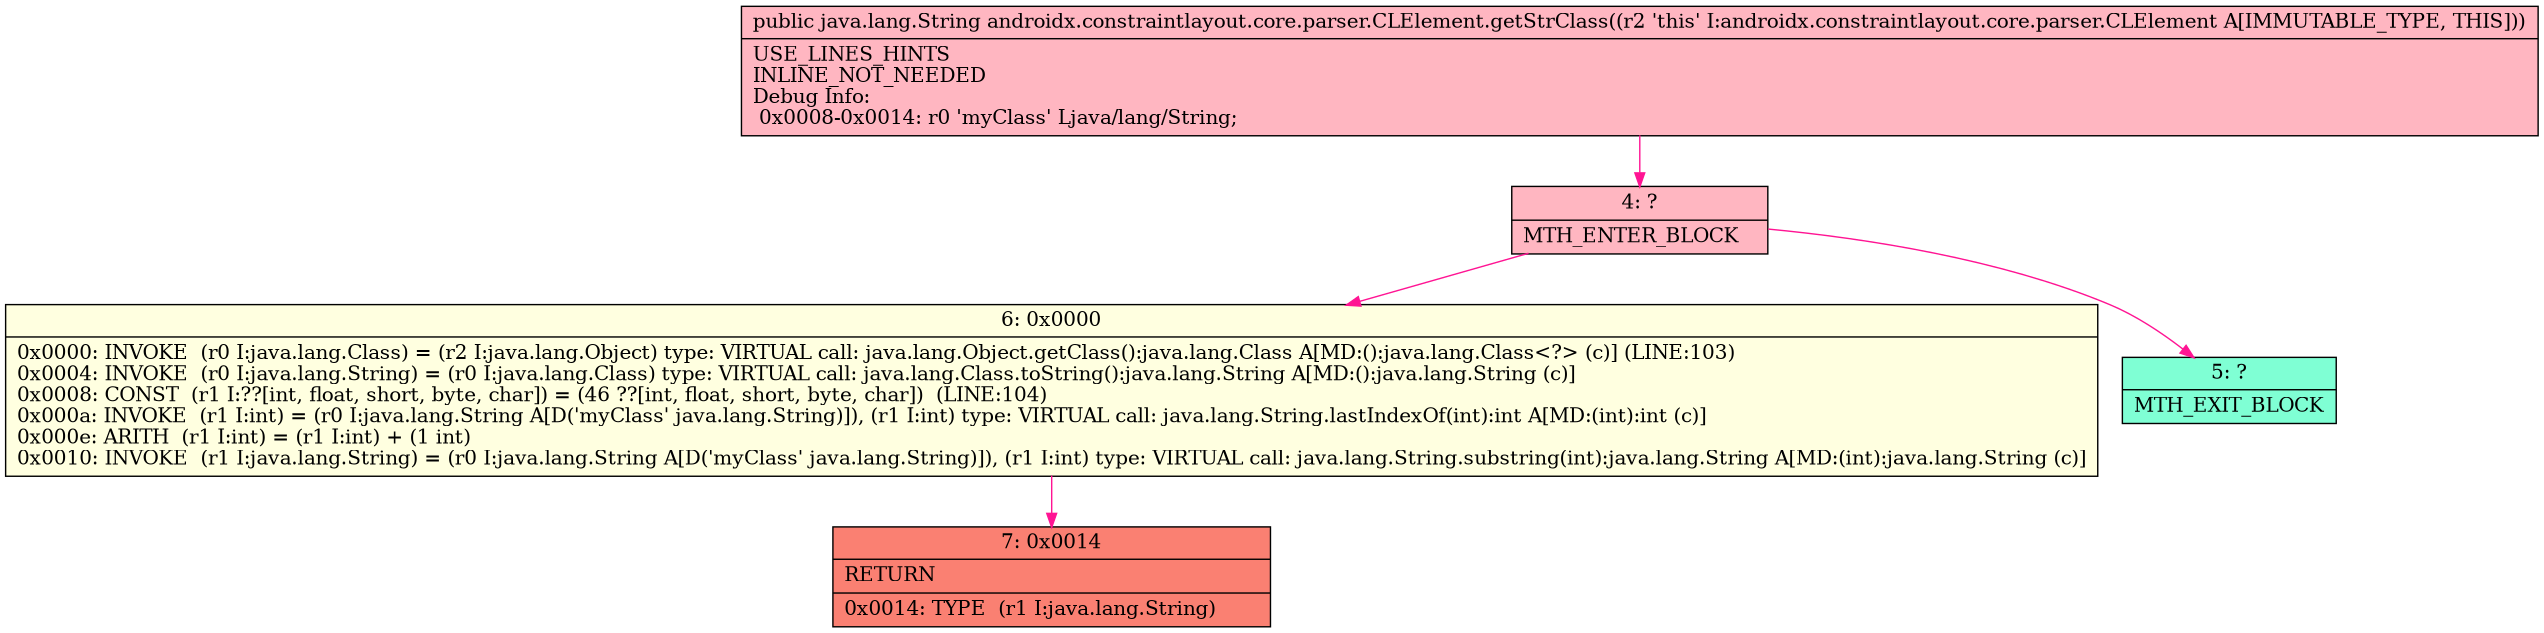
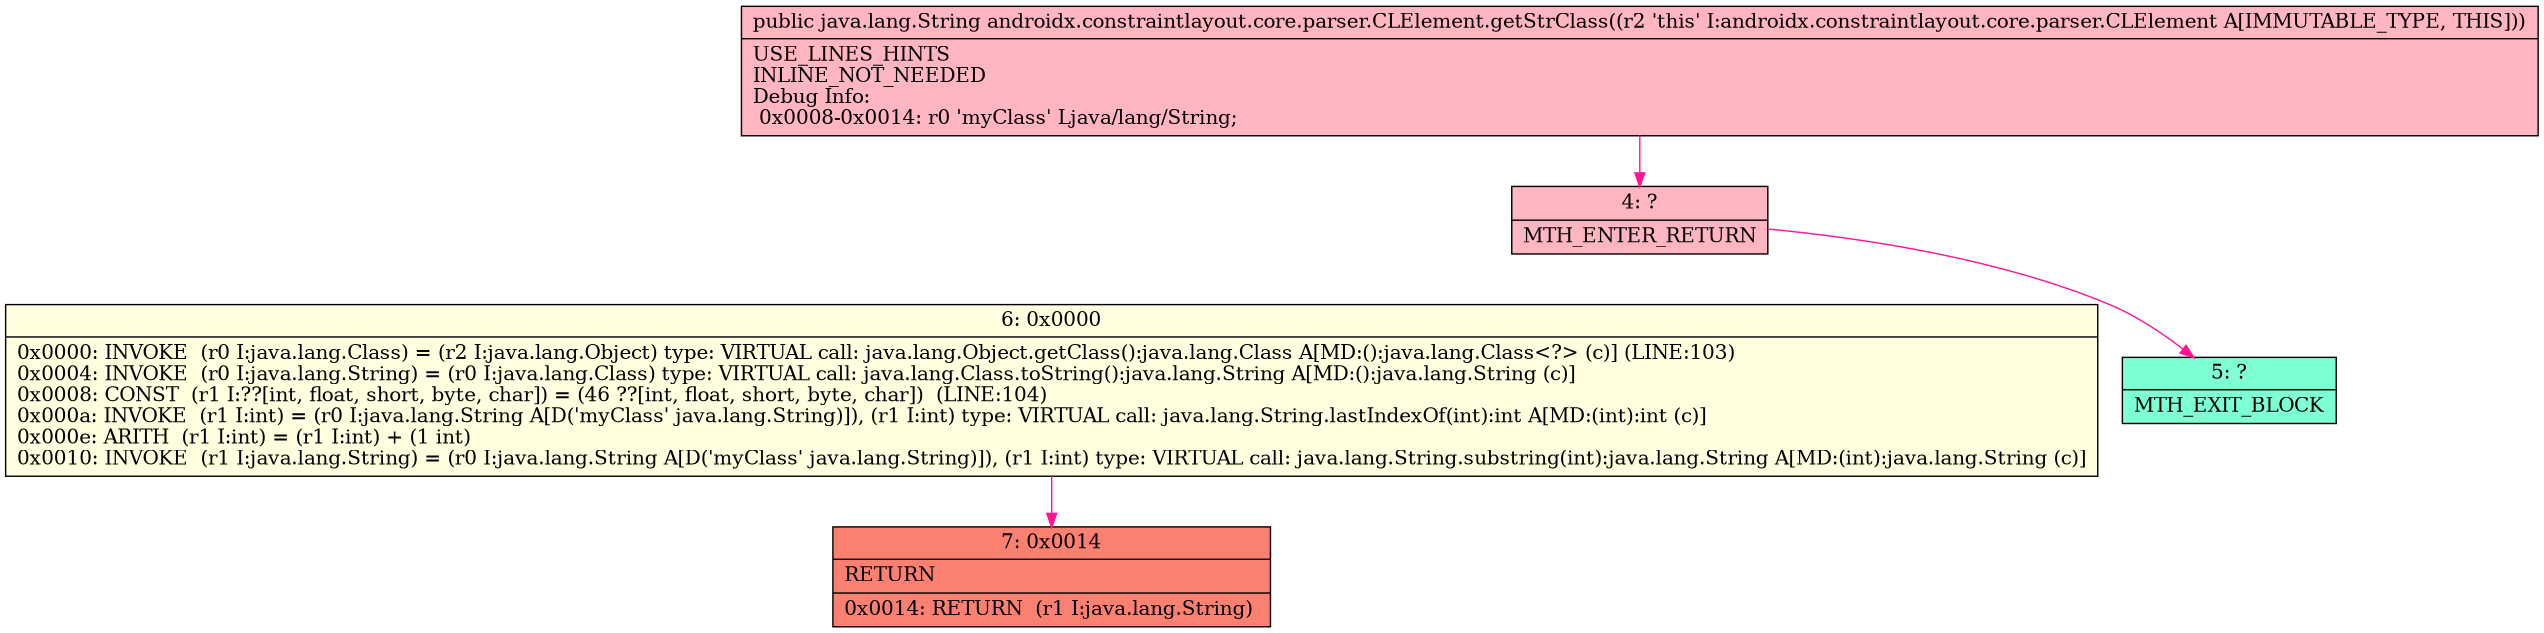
node "4: ?": text "MTH_ENTER_BLOCK" -> "MTH_ENTER_RETURN"
edge "4: ?" -> "6: 0x0000": removed
node "7: 0x0014": text "0x0014: TYPE  (r1 I:java.lang.String)" -> "0x0014: RETURN  (r1 I:java.lang.String)"
